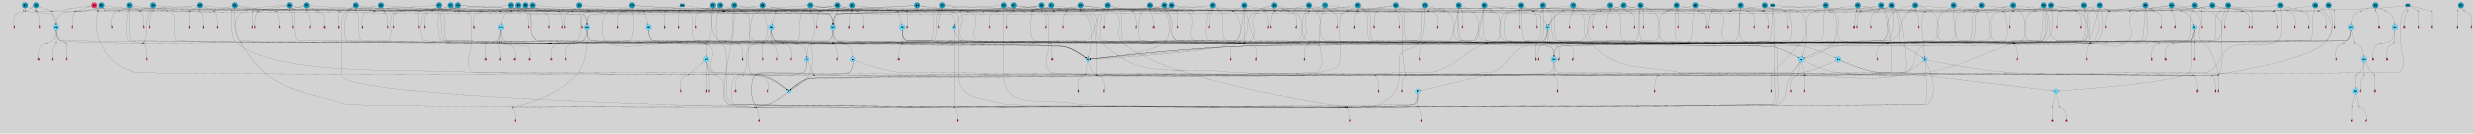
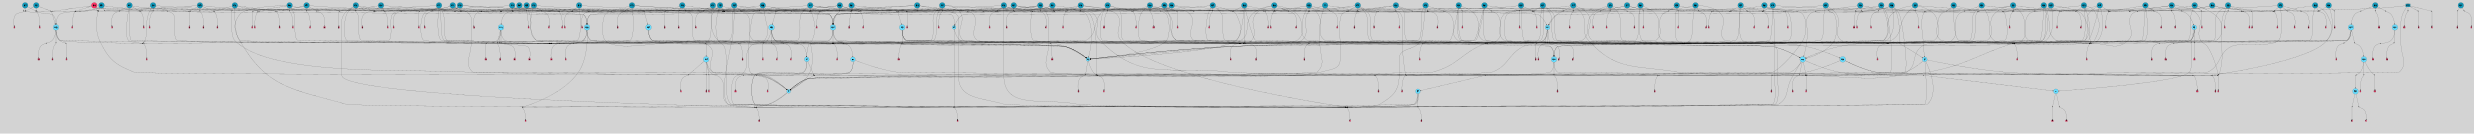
node "T423": shape box -> circle
node "T440": shape box -> circle
